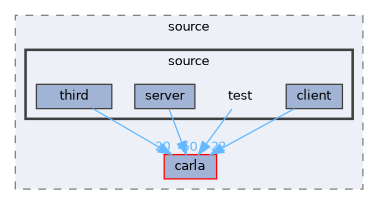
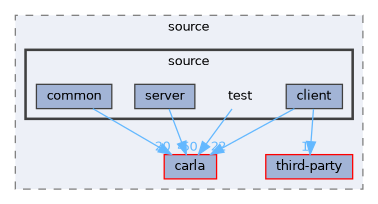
node "third": label "third" -> "common"
node "third-party": added
